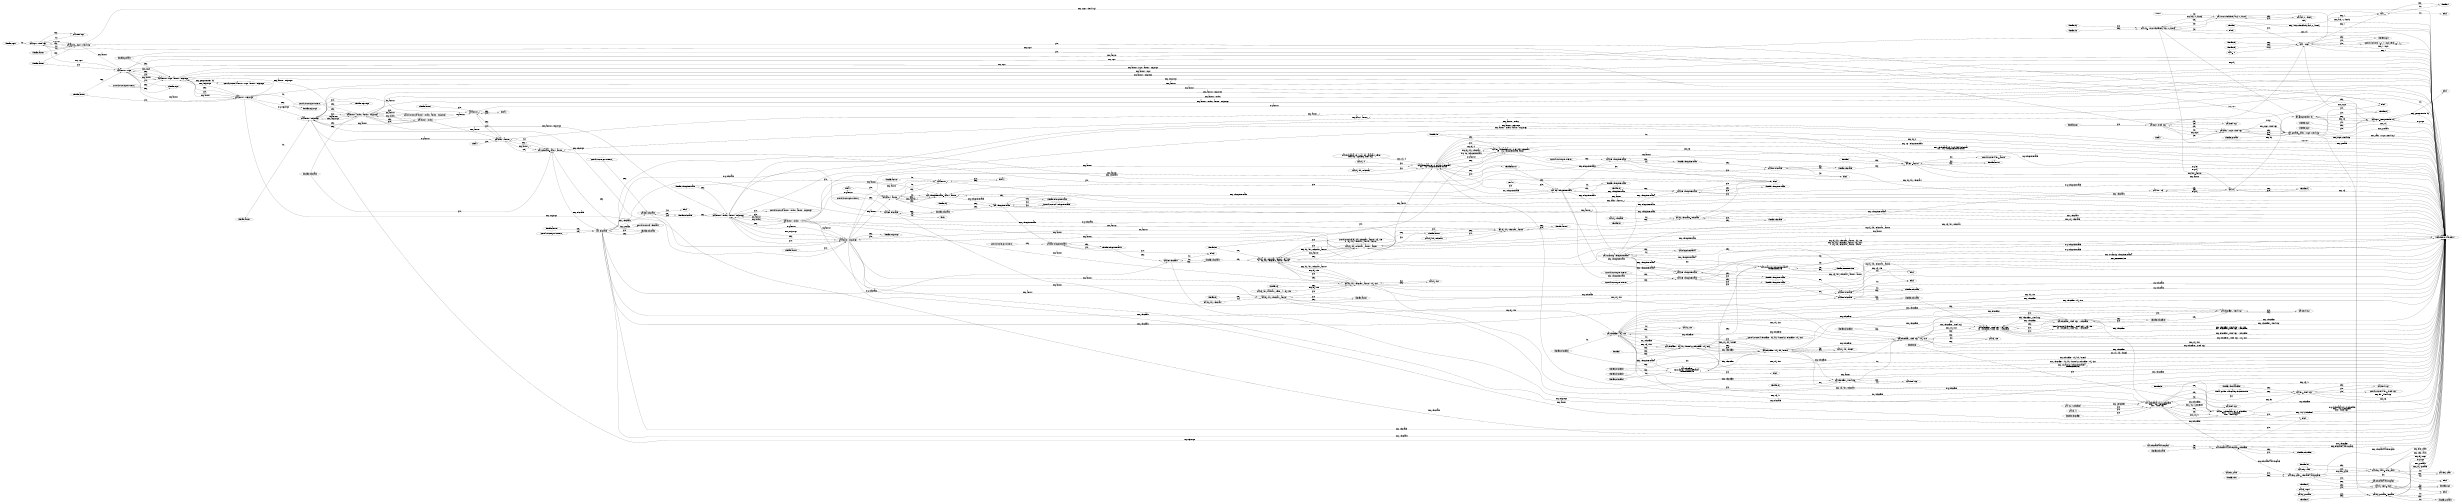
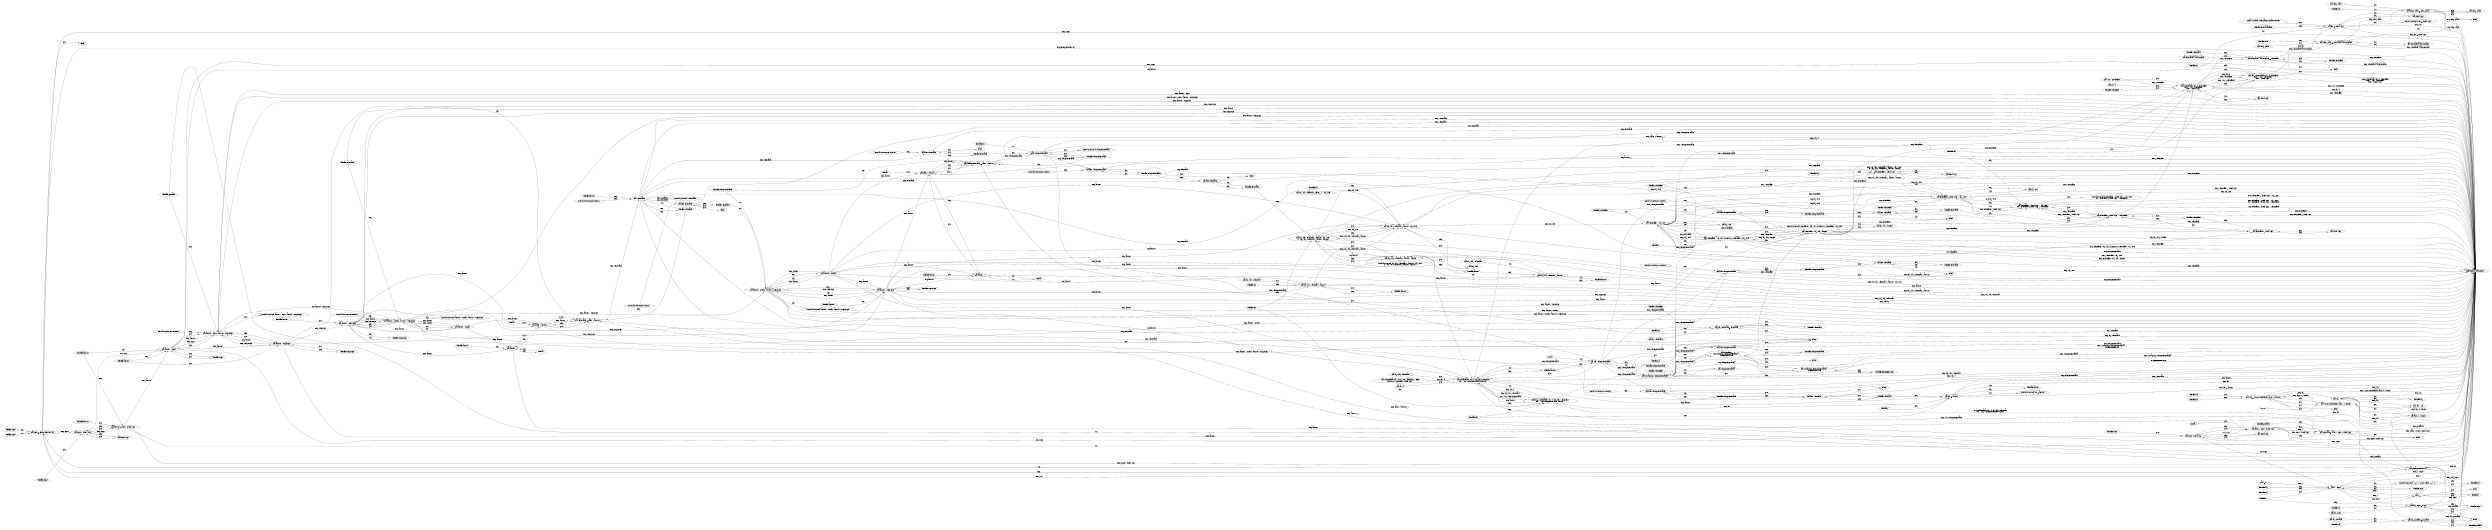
edge "(Call,amount < n_got || amount > UT32_MAX)" -> "(ControlStructure,if (amount < n_got || amount > UT32_MAX))": label "DDG: get_ngot_entries (obj)" -> "AST: "
edge "(Call,r_swap_ut32 (reloc_pointer_table[i]))" -> "(Call,!list || !obj)": now "(Call,r_swap_ut32 (reloc_pointer_table[i]))" -> "(MethodReturn,static RList *)"
edge "(Call,reloc_offset + sizeof (ut32) < reloc_offset)" -> "(Call,reloc_offset < obj->size)": reversed
